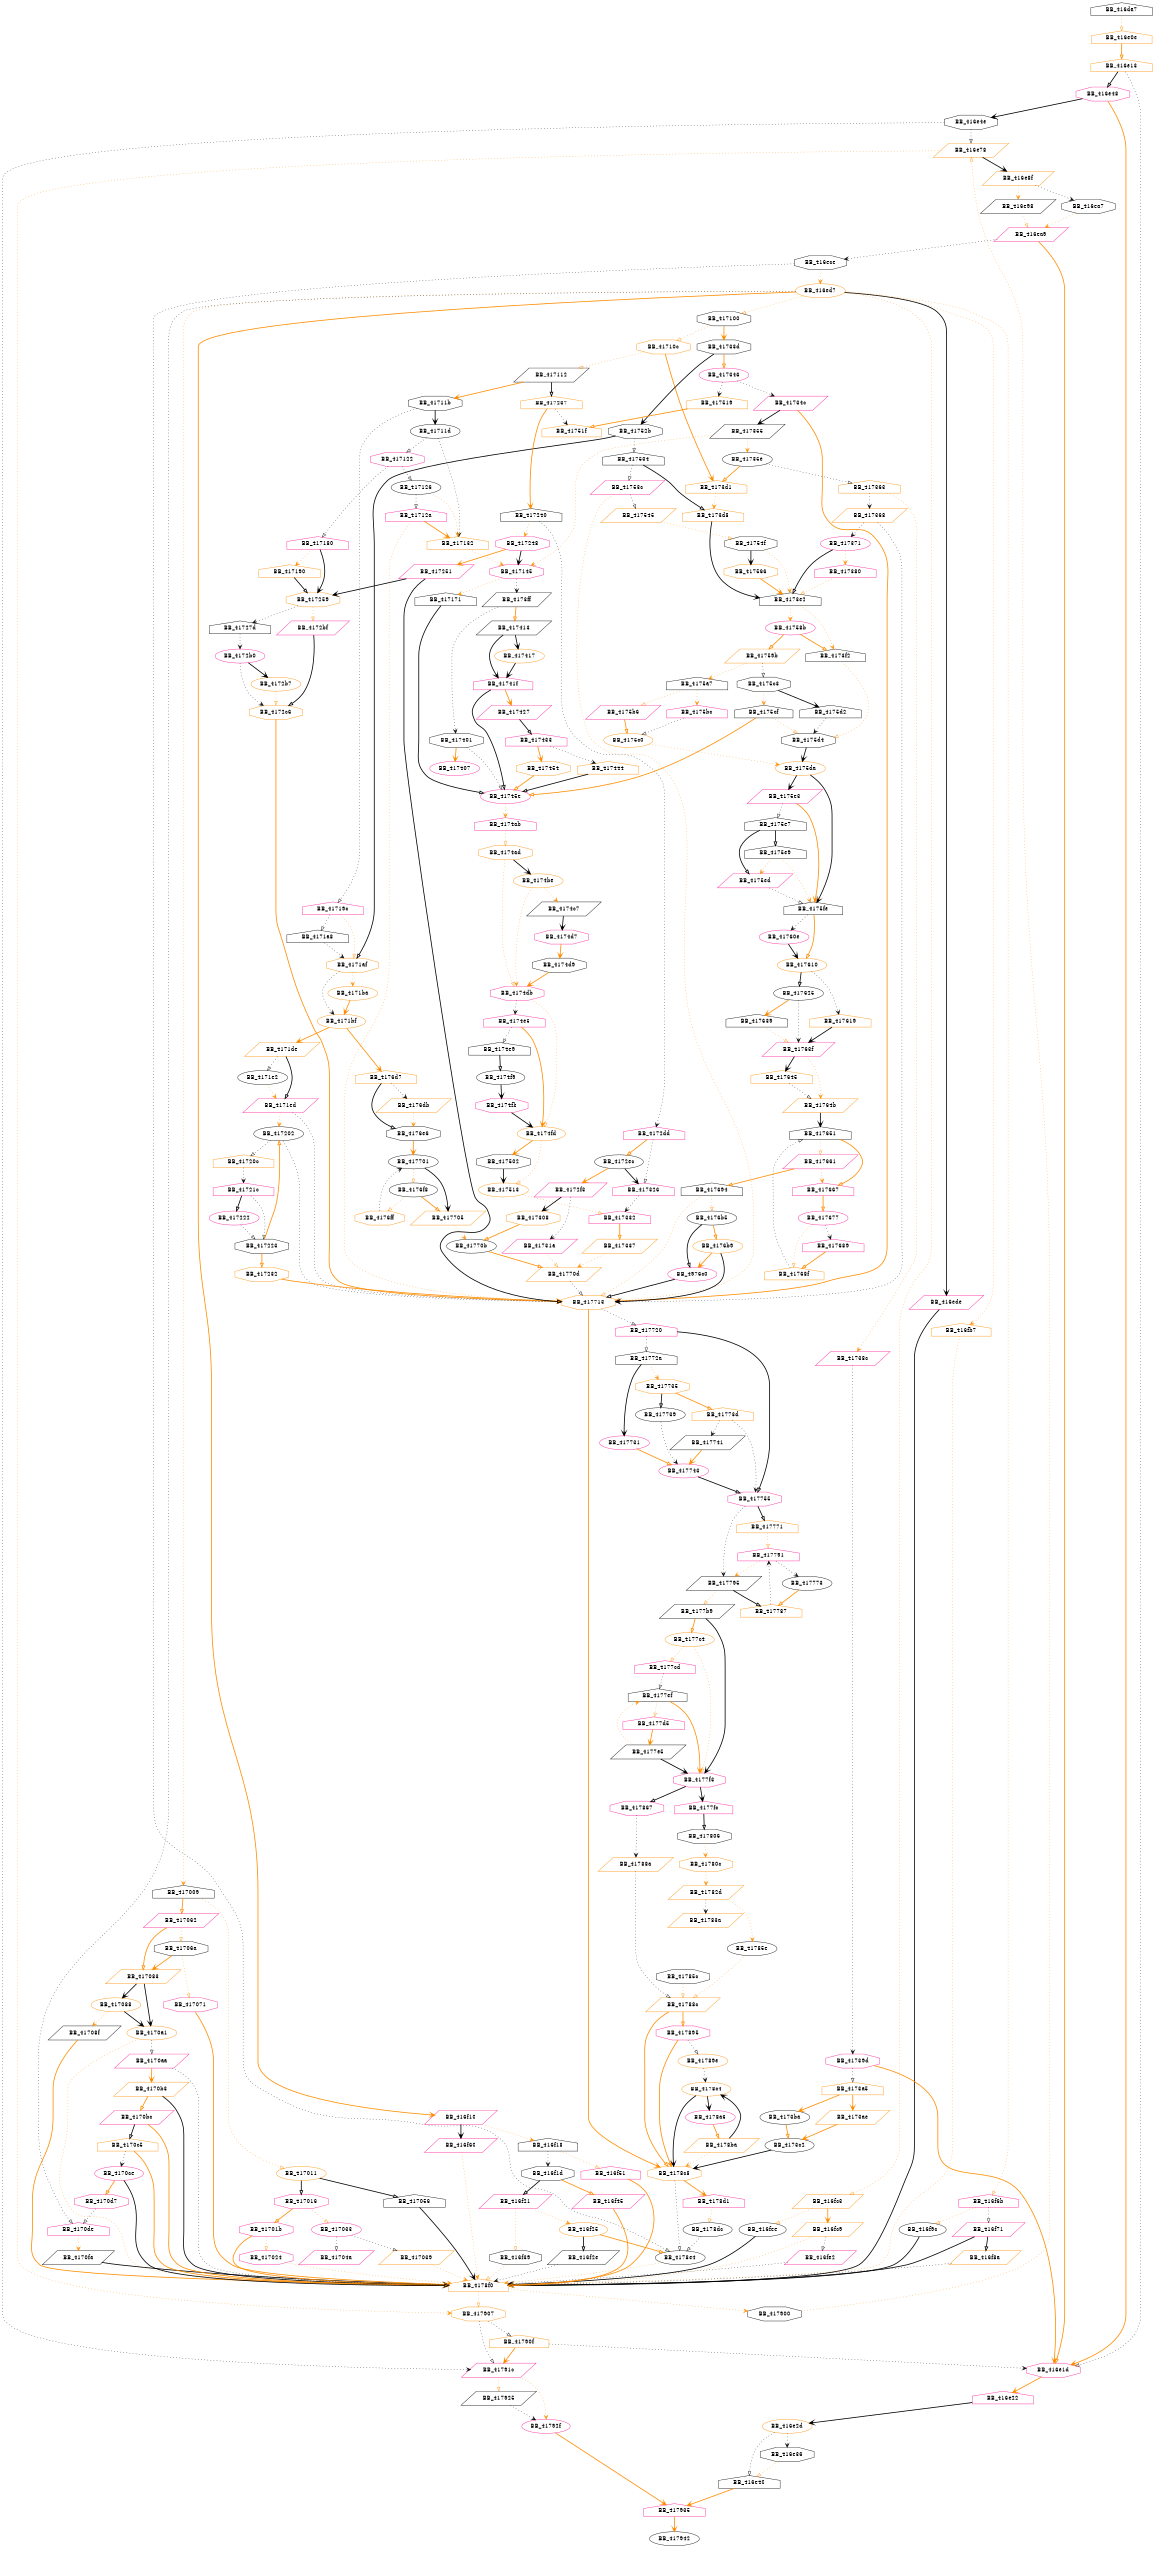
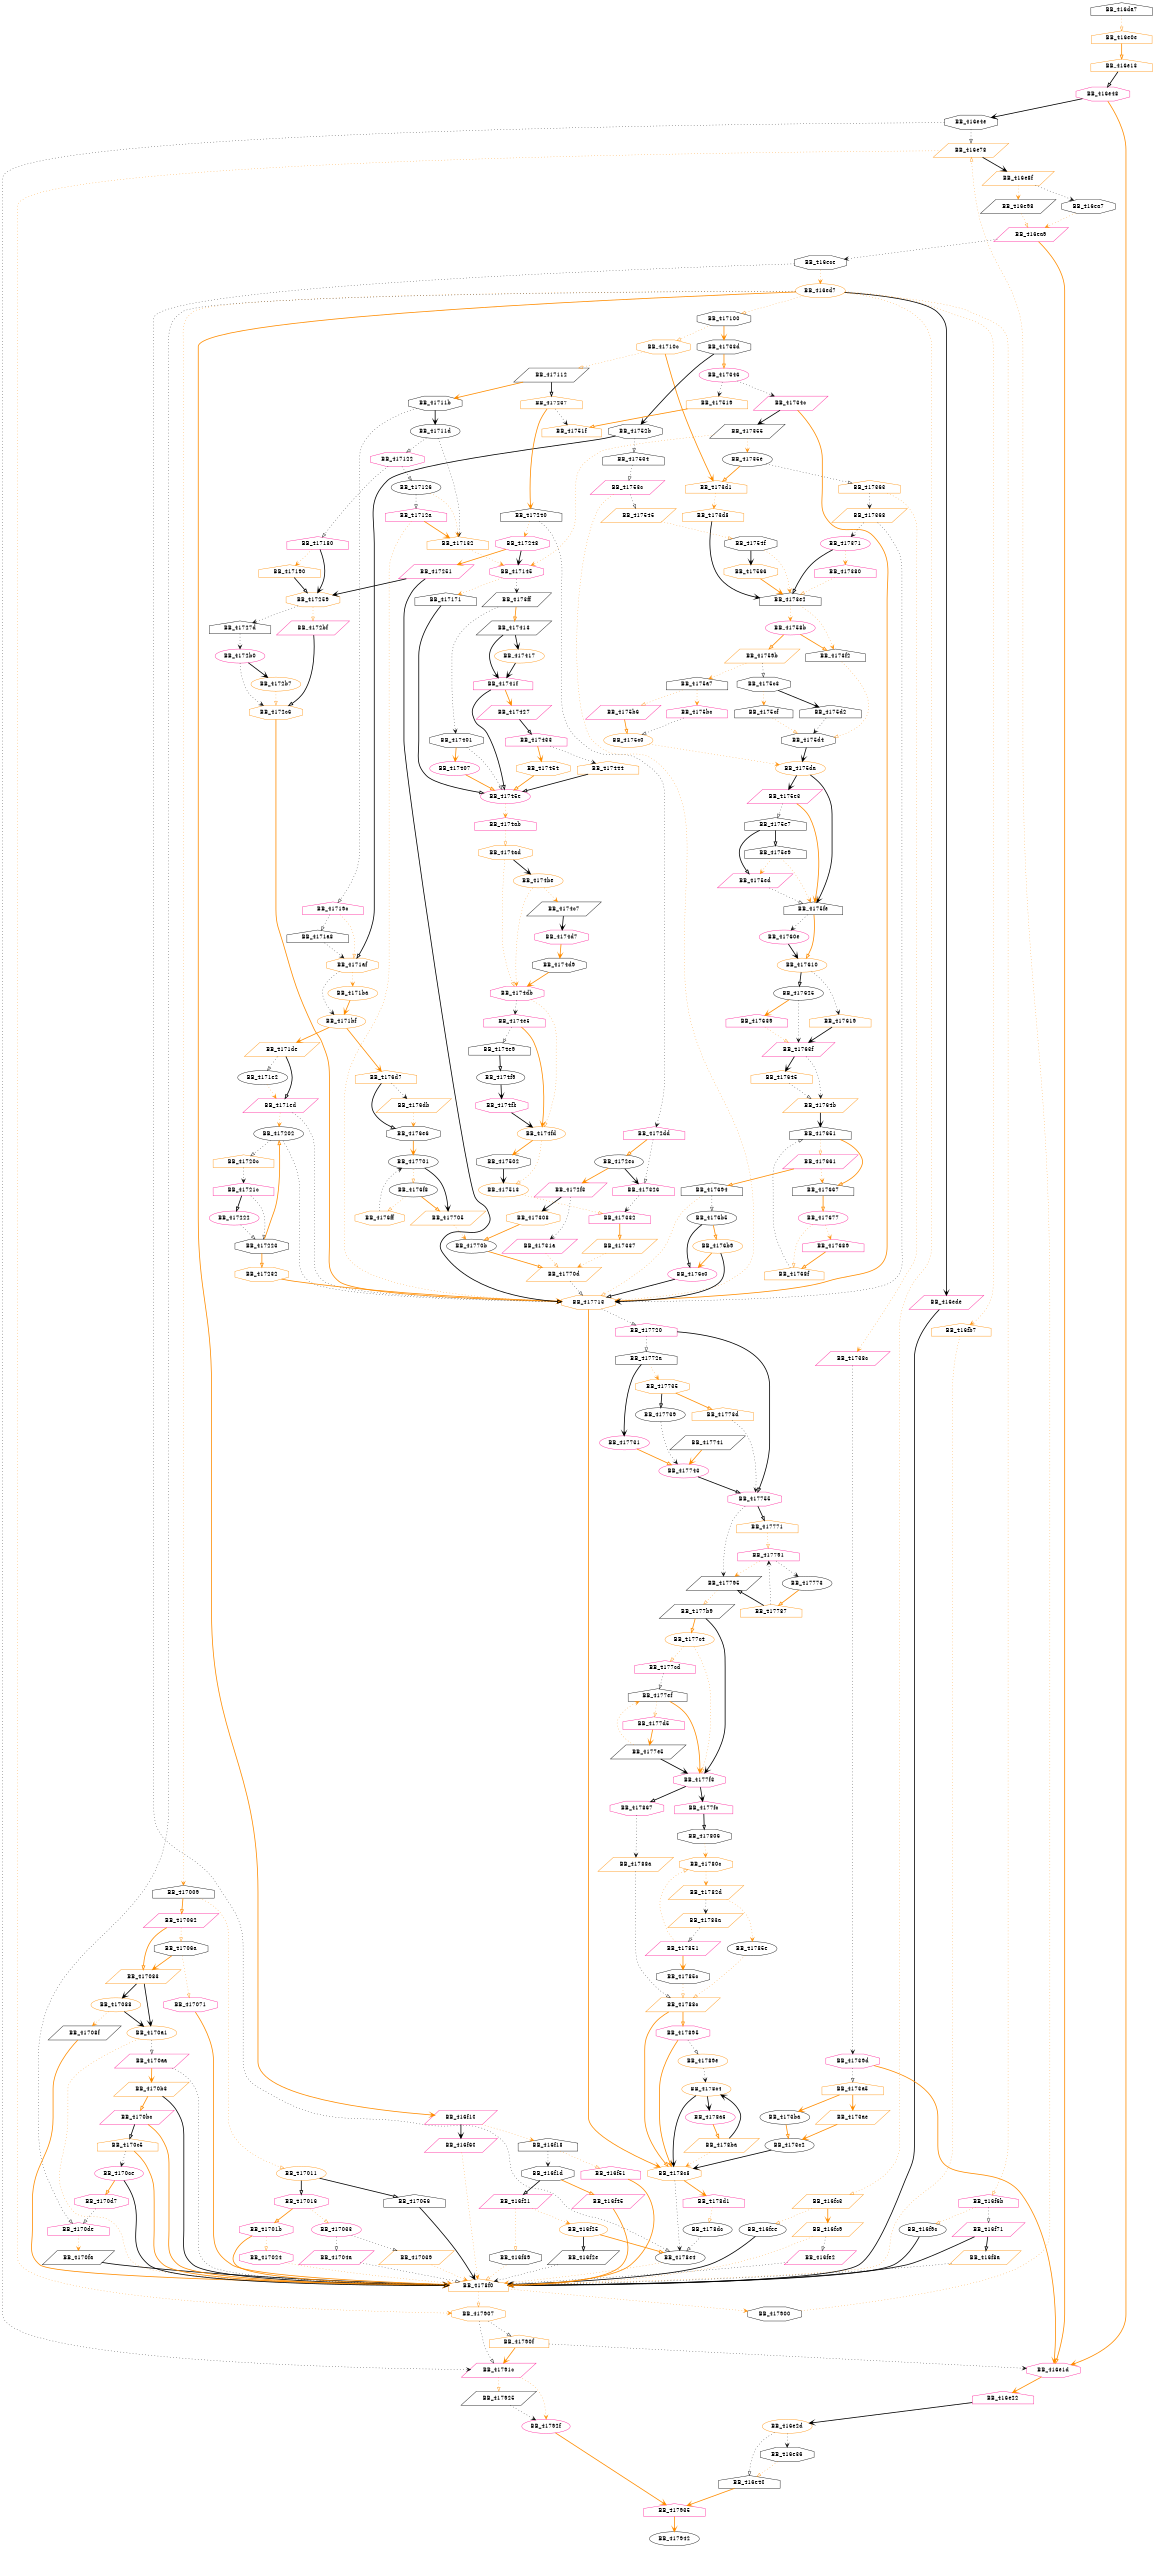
edge "BB_417534" -> "BB_4173d8": removed
edge "BB_4175cf" -> "BB_41745e": now "BB_417407" -> "BB_41745e"
node "BB_417639": color black -> deeppink
edge "BB_41763f" -> "BB_41764b": color darkorange -> black
node "BB_417667": color deeppink -> black
edge "BB_417694" -> "BB_4176b5": color darkorange -> black
edge "BB_417677" -> "BB_417689": color black -> darkorange
edge "BB_416e13" -> "BB_416e1d": removed
node "BB_4976c0": label "BB_4976c0" -> "BB_4176c0"
edge "BB_41773d" -> "BB_417741": removed
edge "BB_417795" -> "BB_417787": reversed
node "BB_417851": added
edge "BB_4178c8" -> "BB_4178e4": arrowhead onormal -> vee
edge "BB_41704a" -> "BB_4178f0": added
